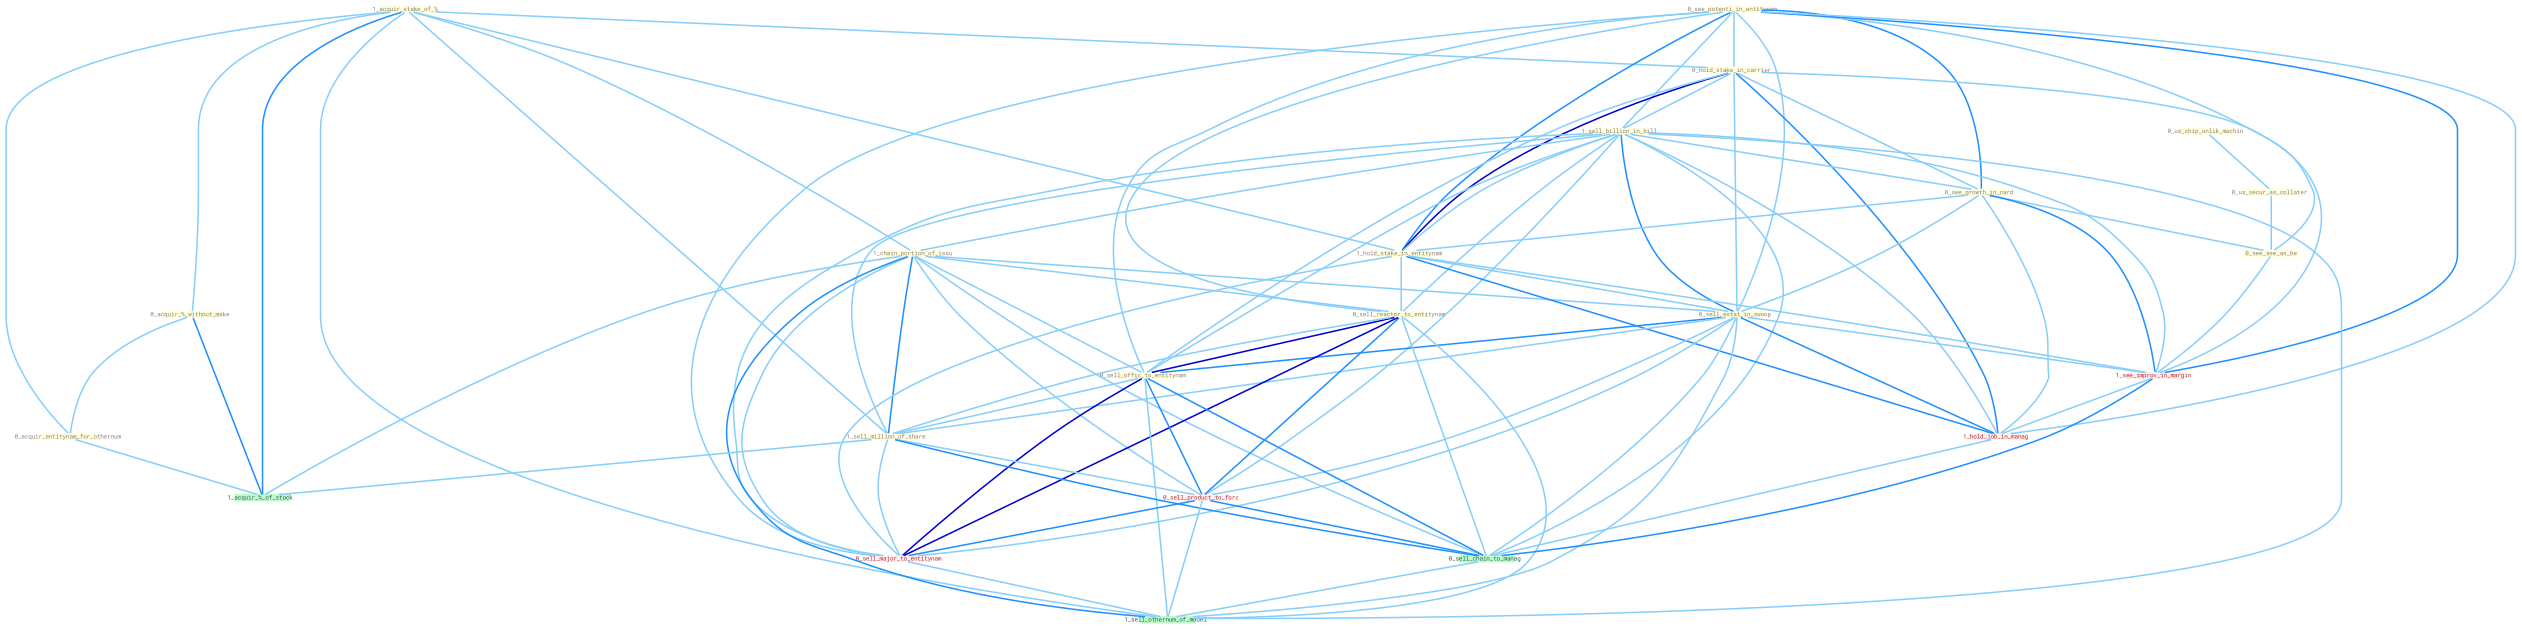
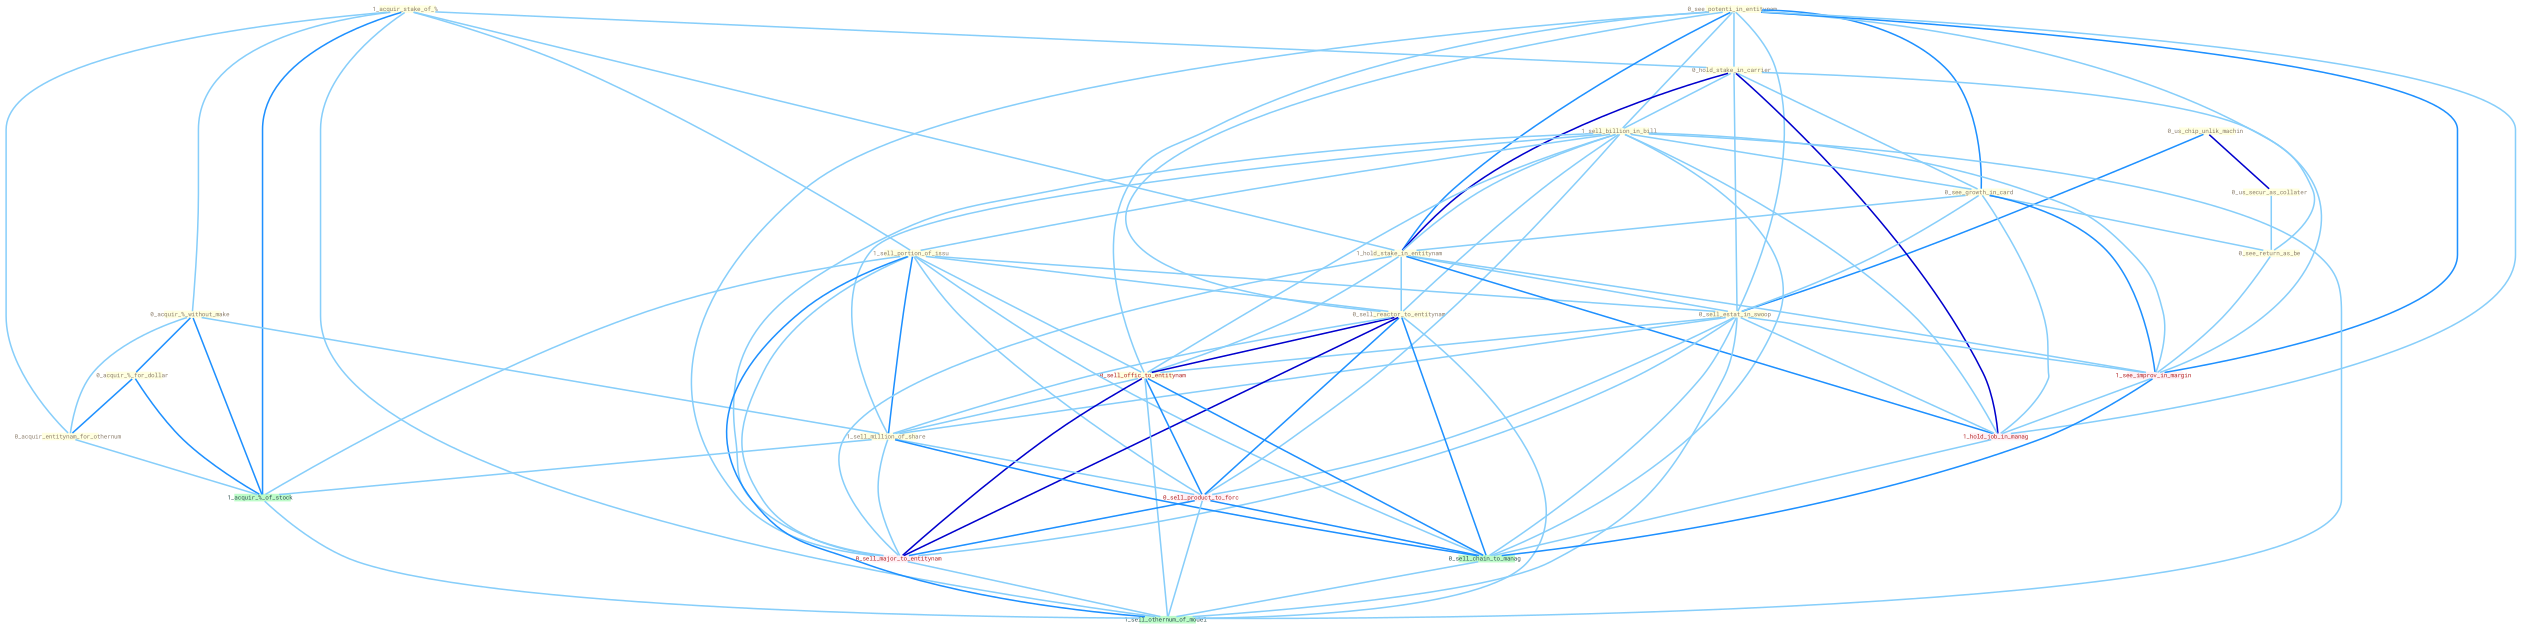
edge "0_us_chip_unlik_machin" -- "0_us_secur_as_collater": color #87cefa -> #0000cd
edge "0_hold_stake_in_carrier" -- "0_sell_offic_to_entitynam": now "1_hold_stake_in_entitynam" -- "0_sell_offic_to_entitynam"
edge "1_acquir_stake_of_%" -- "1_sell_million_of_share": now "0_acquir_%_without_make" -- "1_sell_million_of_share"
edge "0_hold_stake_in_carrier" -- "1_hold_job_in_manag": color #1e90ff -> #0000cd
edge "1_sell_billion_in_bill" -- "0_sell_estat_in_swoop": now "0_us_chip_unlik_machin" -- "0_sell_estat_in_swoop"
node "1_chain_portion_of_issu": label "1_chain_portion_of_issu" -> "1_sell_portion_of_issu"
node "0_see_see_as_be": label "0_see_see_as_be" -> "0_see_return_as_be"
edge "0_sell_estat_in_swoop" -- "0_sell_offic_to_entitynam": color #1e90ff -> #87cefa
node "0_acquir_%_for_dollar": added
node "0_sell_offic_to_entitynam": fontcolor #8b7d6b -> #b22222
edge "0_sell_estat_in_swoop" -- "1_hold_job_in_manag": color #1e90ff -> #87cefa
edge "0_sell_reactor_to_entitynam" -- "0_sell_chain_to_manag": color #87cefa -> #1e90ff
edge "1_acquir_%_of_stock" -- "1_sell_othernum_of_model": added
